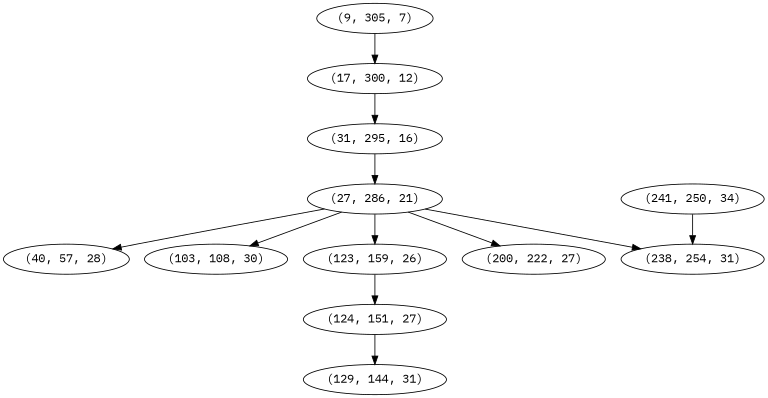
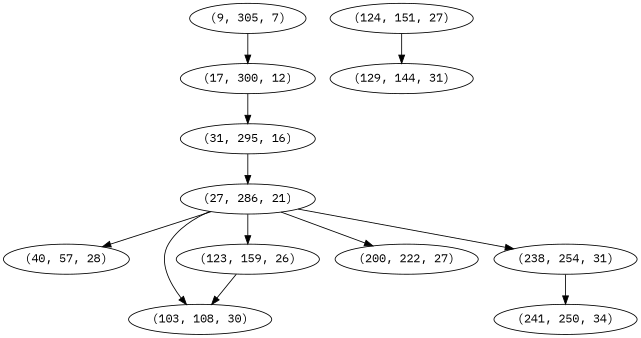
edge "(241, 250, 34)" -> "(238, 254, 31)": reversed
edge "(123, 159, 26)" -> "(124, 151, 27)": now "(123, 159, 26)" -> "(103, 108, 30)"
